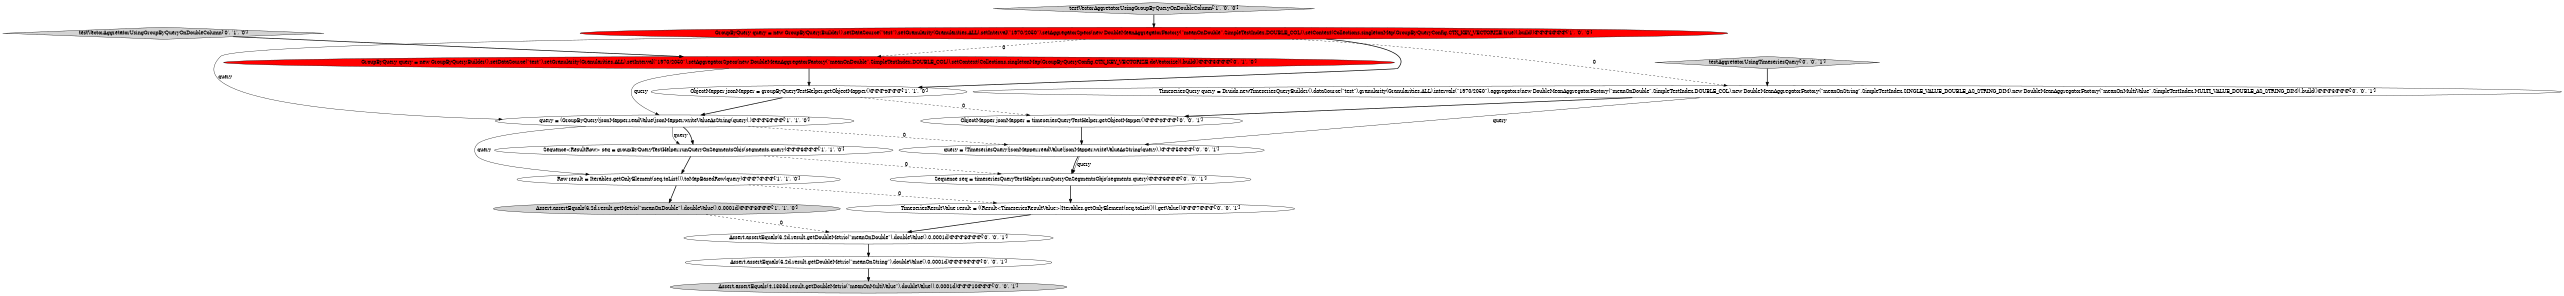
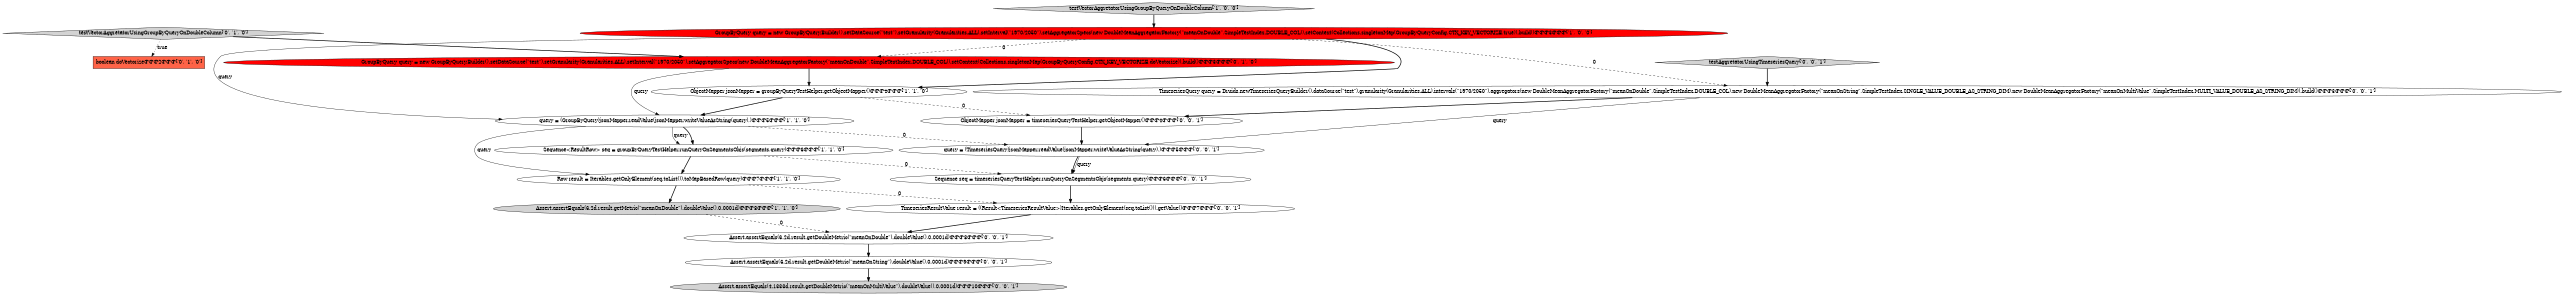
node "boolean doVectorize@@@2@@@['0', '1', '0']": added
